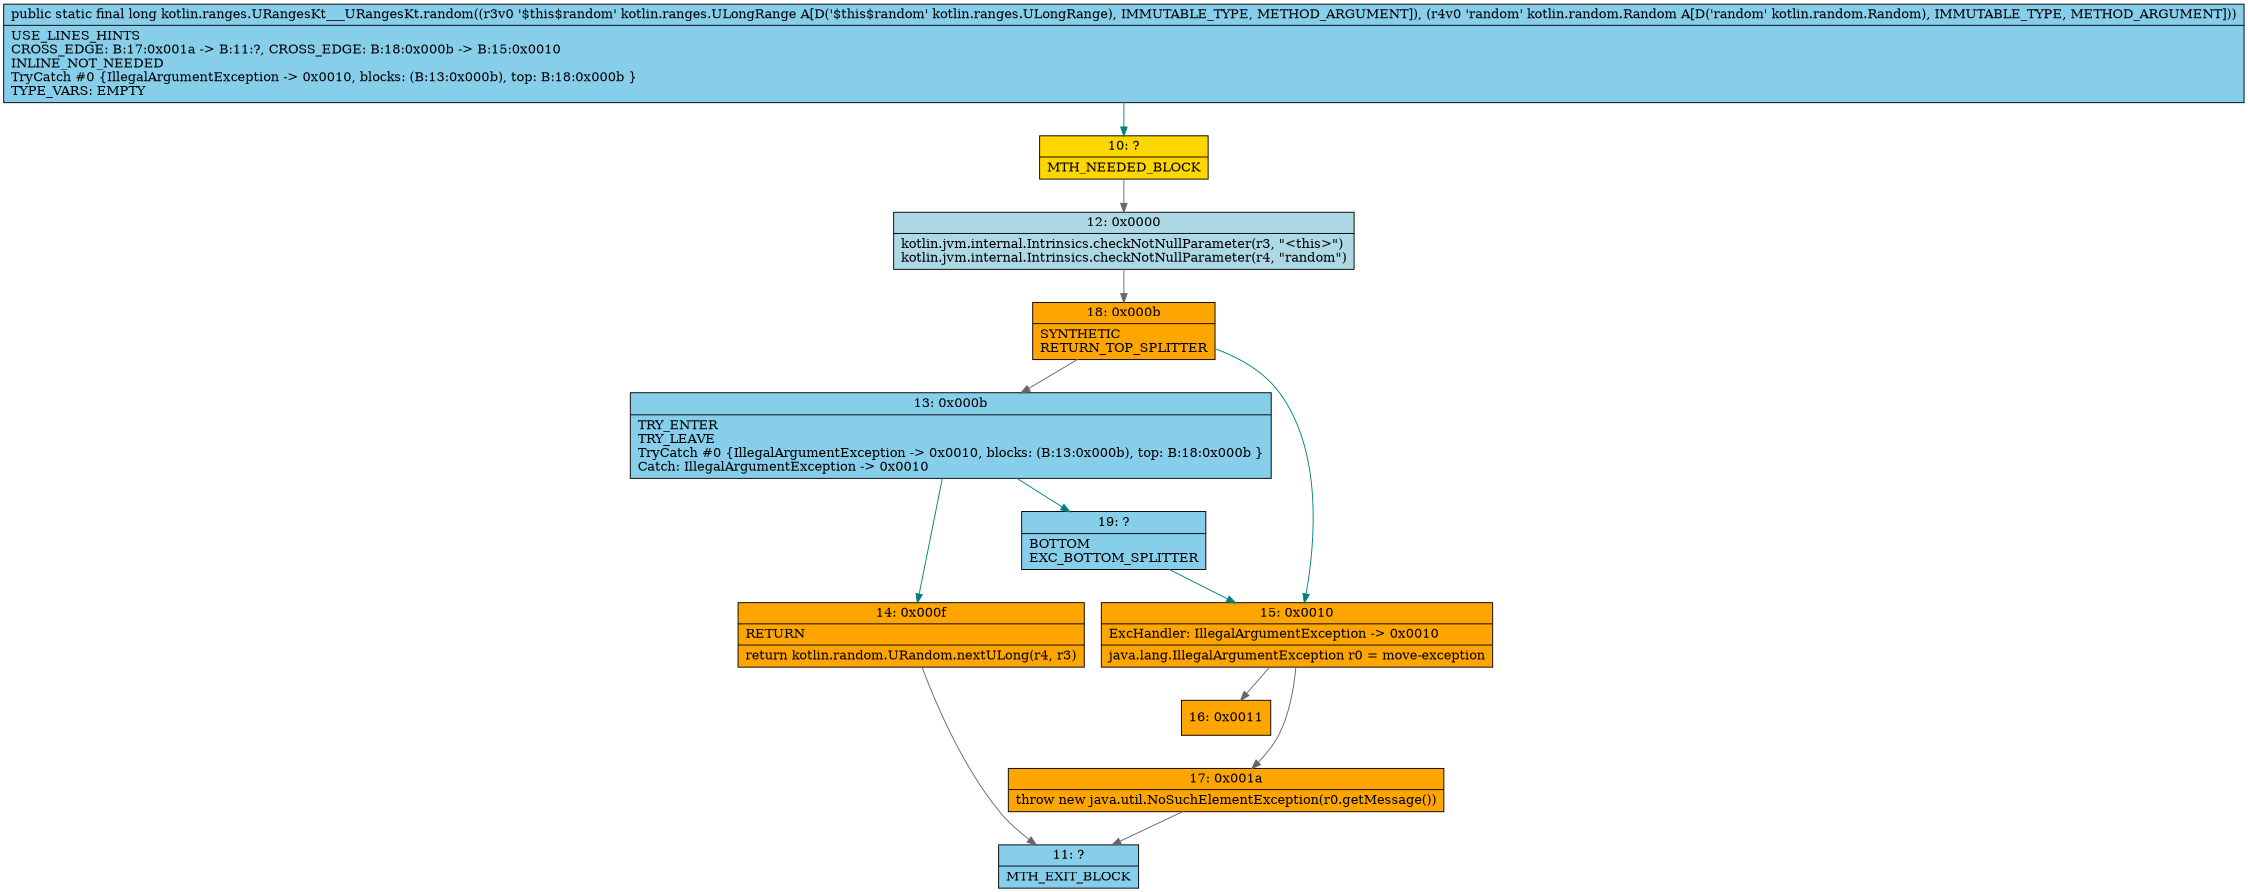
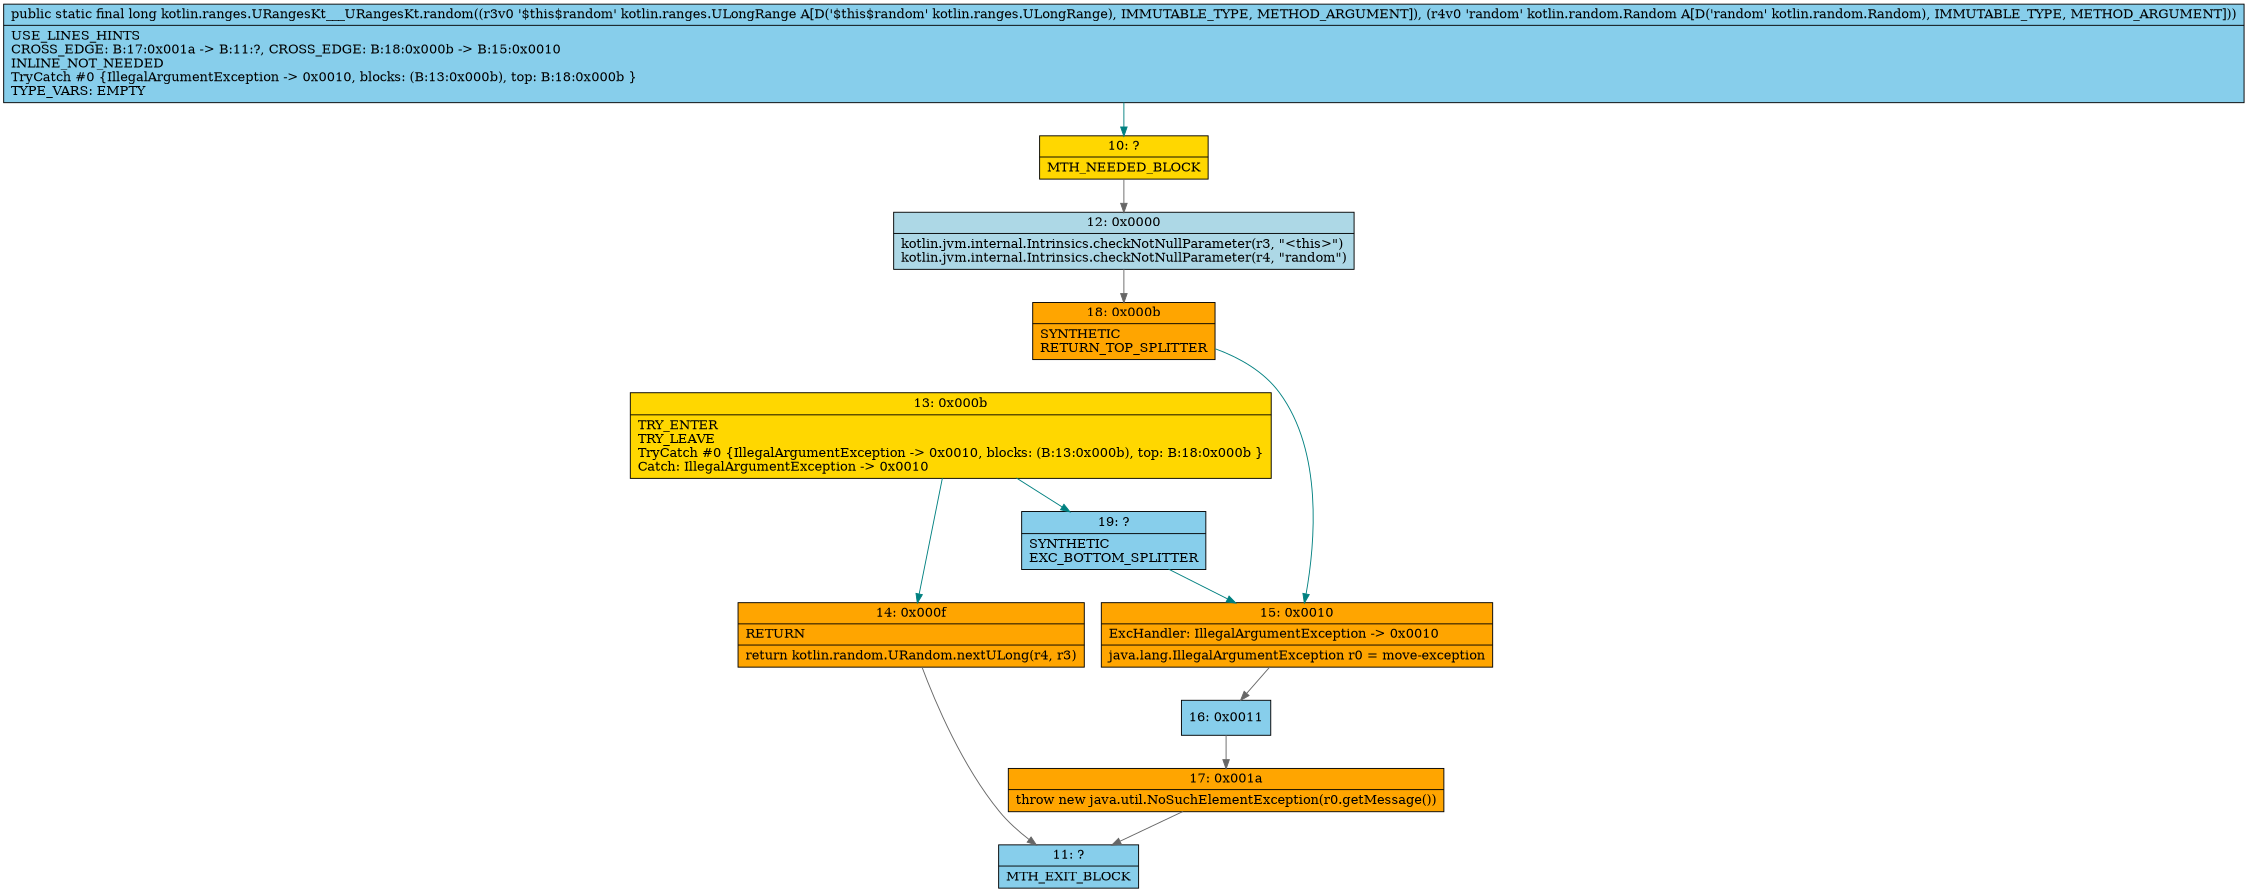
edge "18: 0x000b" -> "13: 0x000b": removed
node "13: 0x000b": fillcolor skyblue -> gold
node "19: ?": text "BOTTOM" -> "SYNTHETIC"
node "16: 0x0011": fillcolor orange -> skyblue
edge "15: 0x0010" -> "17: 0x001a": now "16: 0x0011" -> "17: 0x001a"
